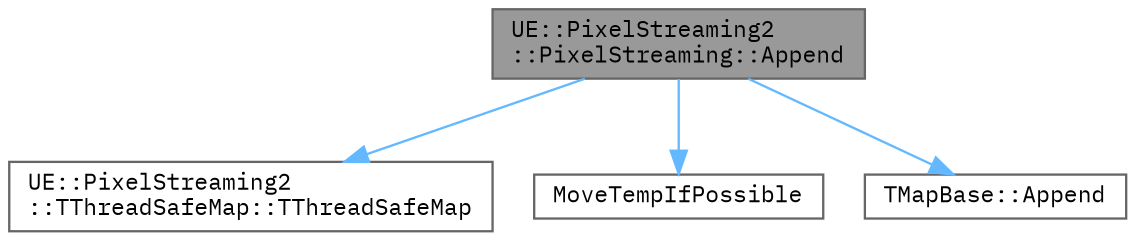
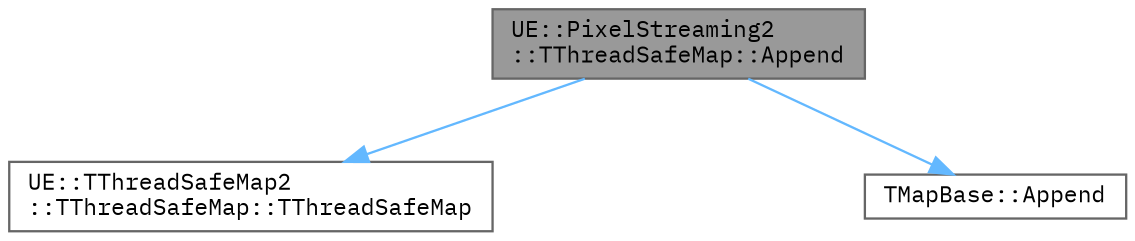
node "UE::PixelStreaming2 ::PixelStreaming::Append": label "UE::PixelStreaming2 ::PixelStreaming::Append" -> "UE::PixelStreaming2 ::TThreadSafeMap::Append"
node "UE::PixelStreaming2 ::TThreadSafeMap::TThreadSafeMap": label "UE::PixelStreaming2 ::TThreadSafeMap::TThreadSafeMap" -> "UE::TThreadSafeMap2 ::TThreadSafeMap::TThreadSafeMap"
node "MoveTempIfPossible": removed
